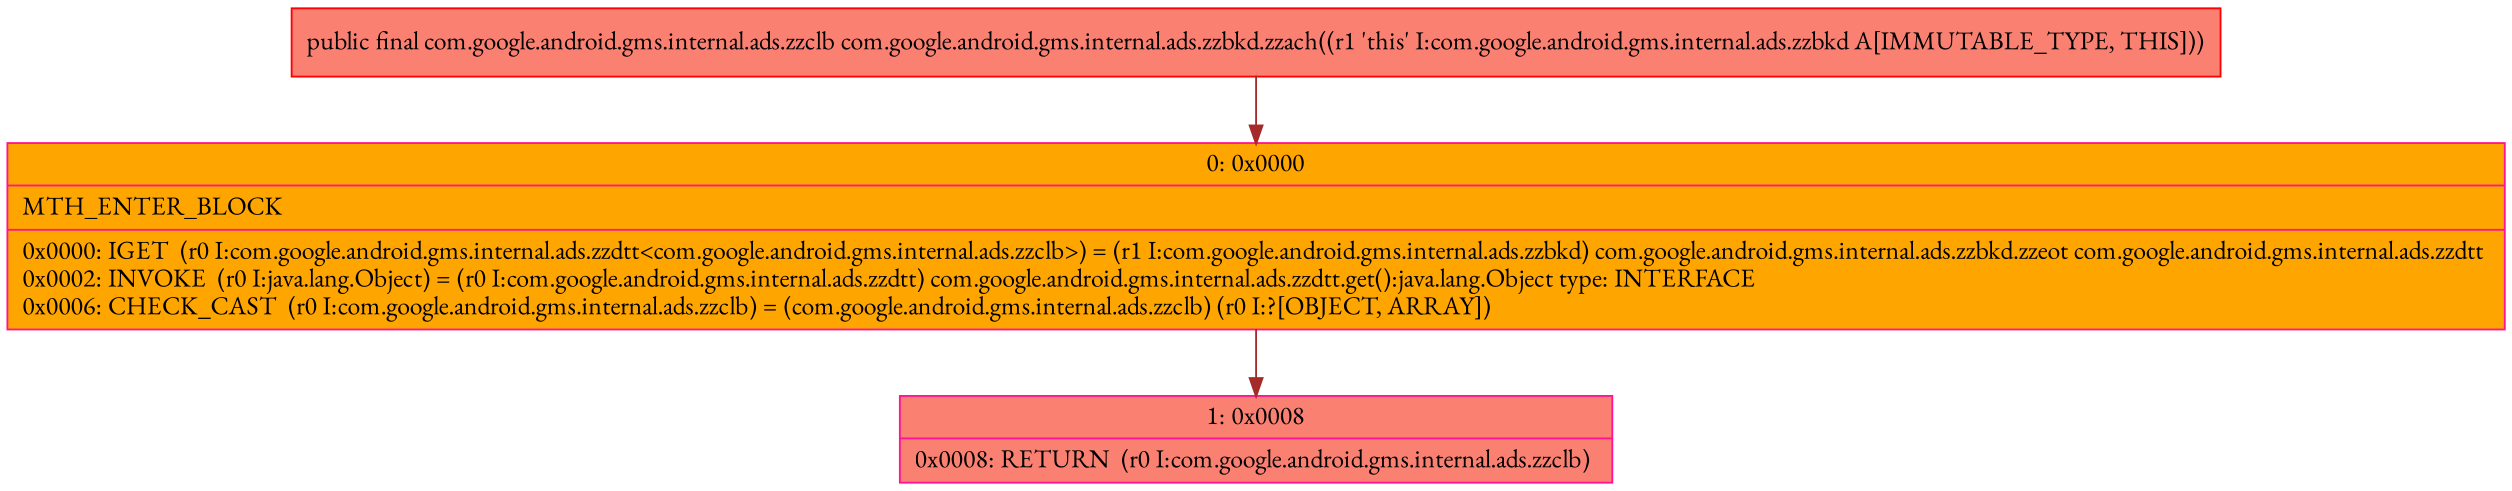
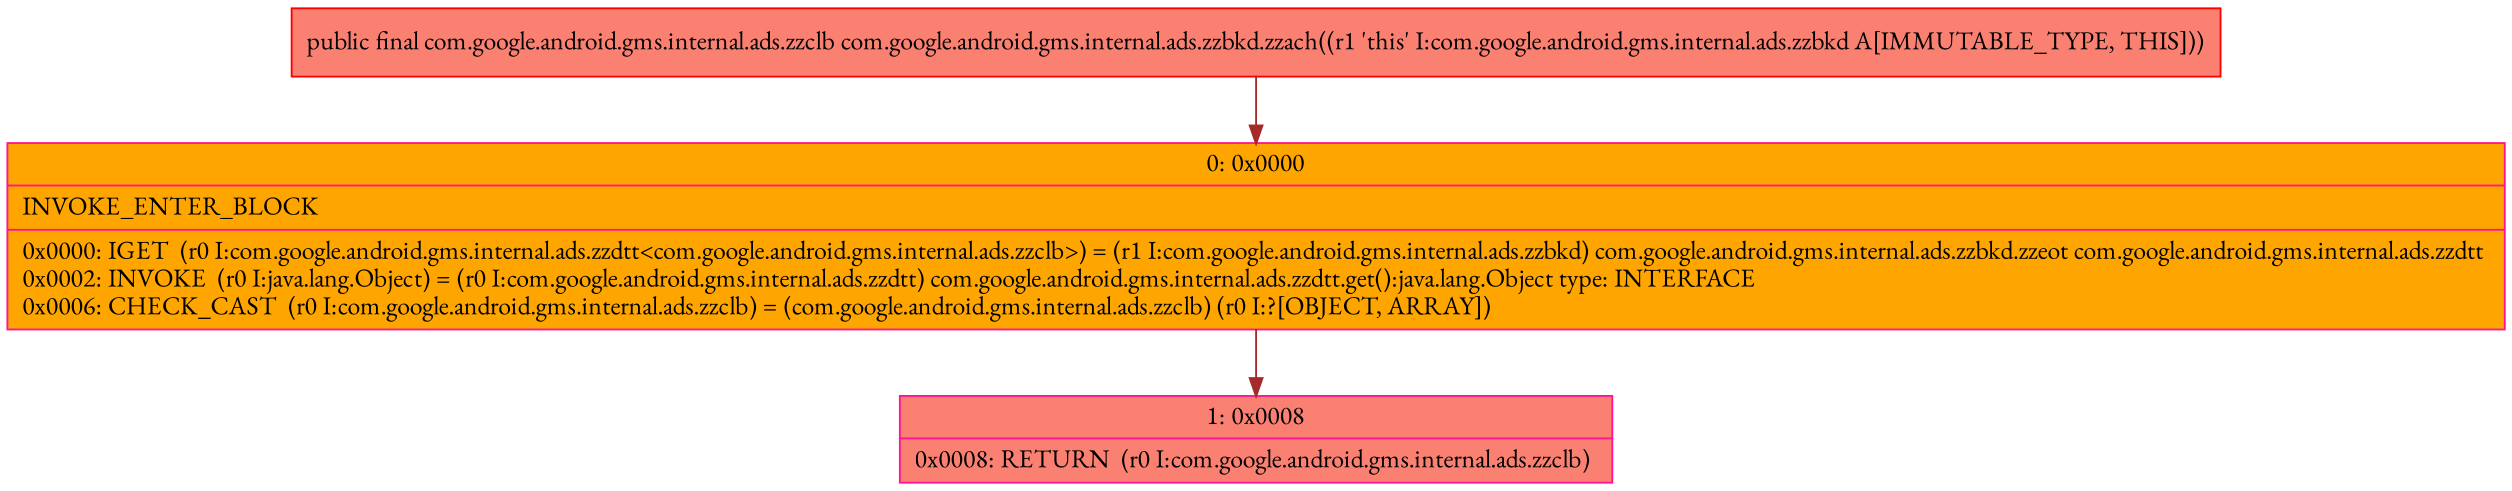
node "0: 0x0000": text "MTH_ENTER_BLOCK" -> "INVOKE_ENTER_BLOCK"
